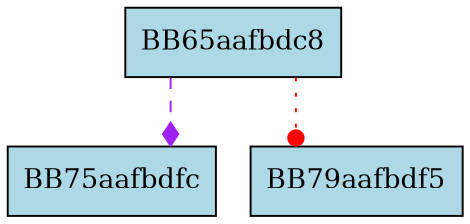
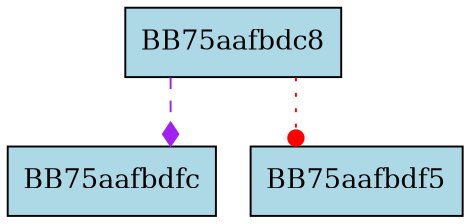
node "BB65aafbdc8": label "BB65aafbdc8" -> "BB75aafbdc8"
node "BB79aafbdf5": label "BB79aafbdf5" -> "BB75aafbdf5"
